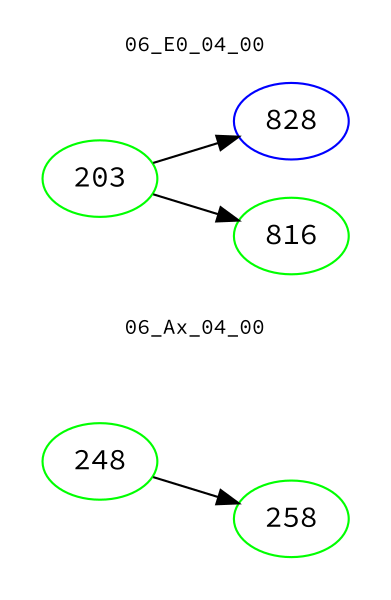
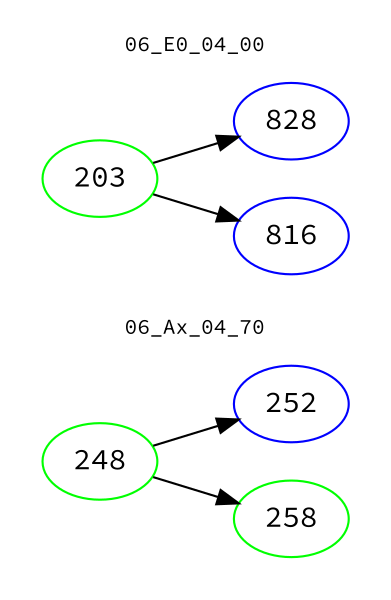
node "816": color green -> blue
cluster "06_Ax_04_00": label "06_Ax_04_00" -> "06_Ax_04_70"
node "252": added
